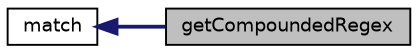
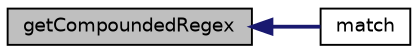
edge "getCompoundedRegex" -> "match": reversed
